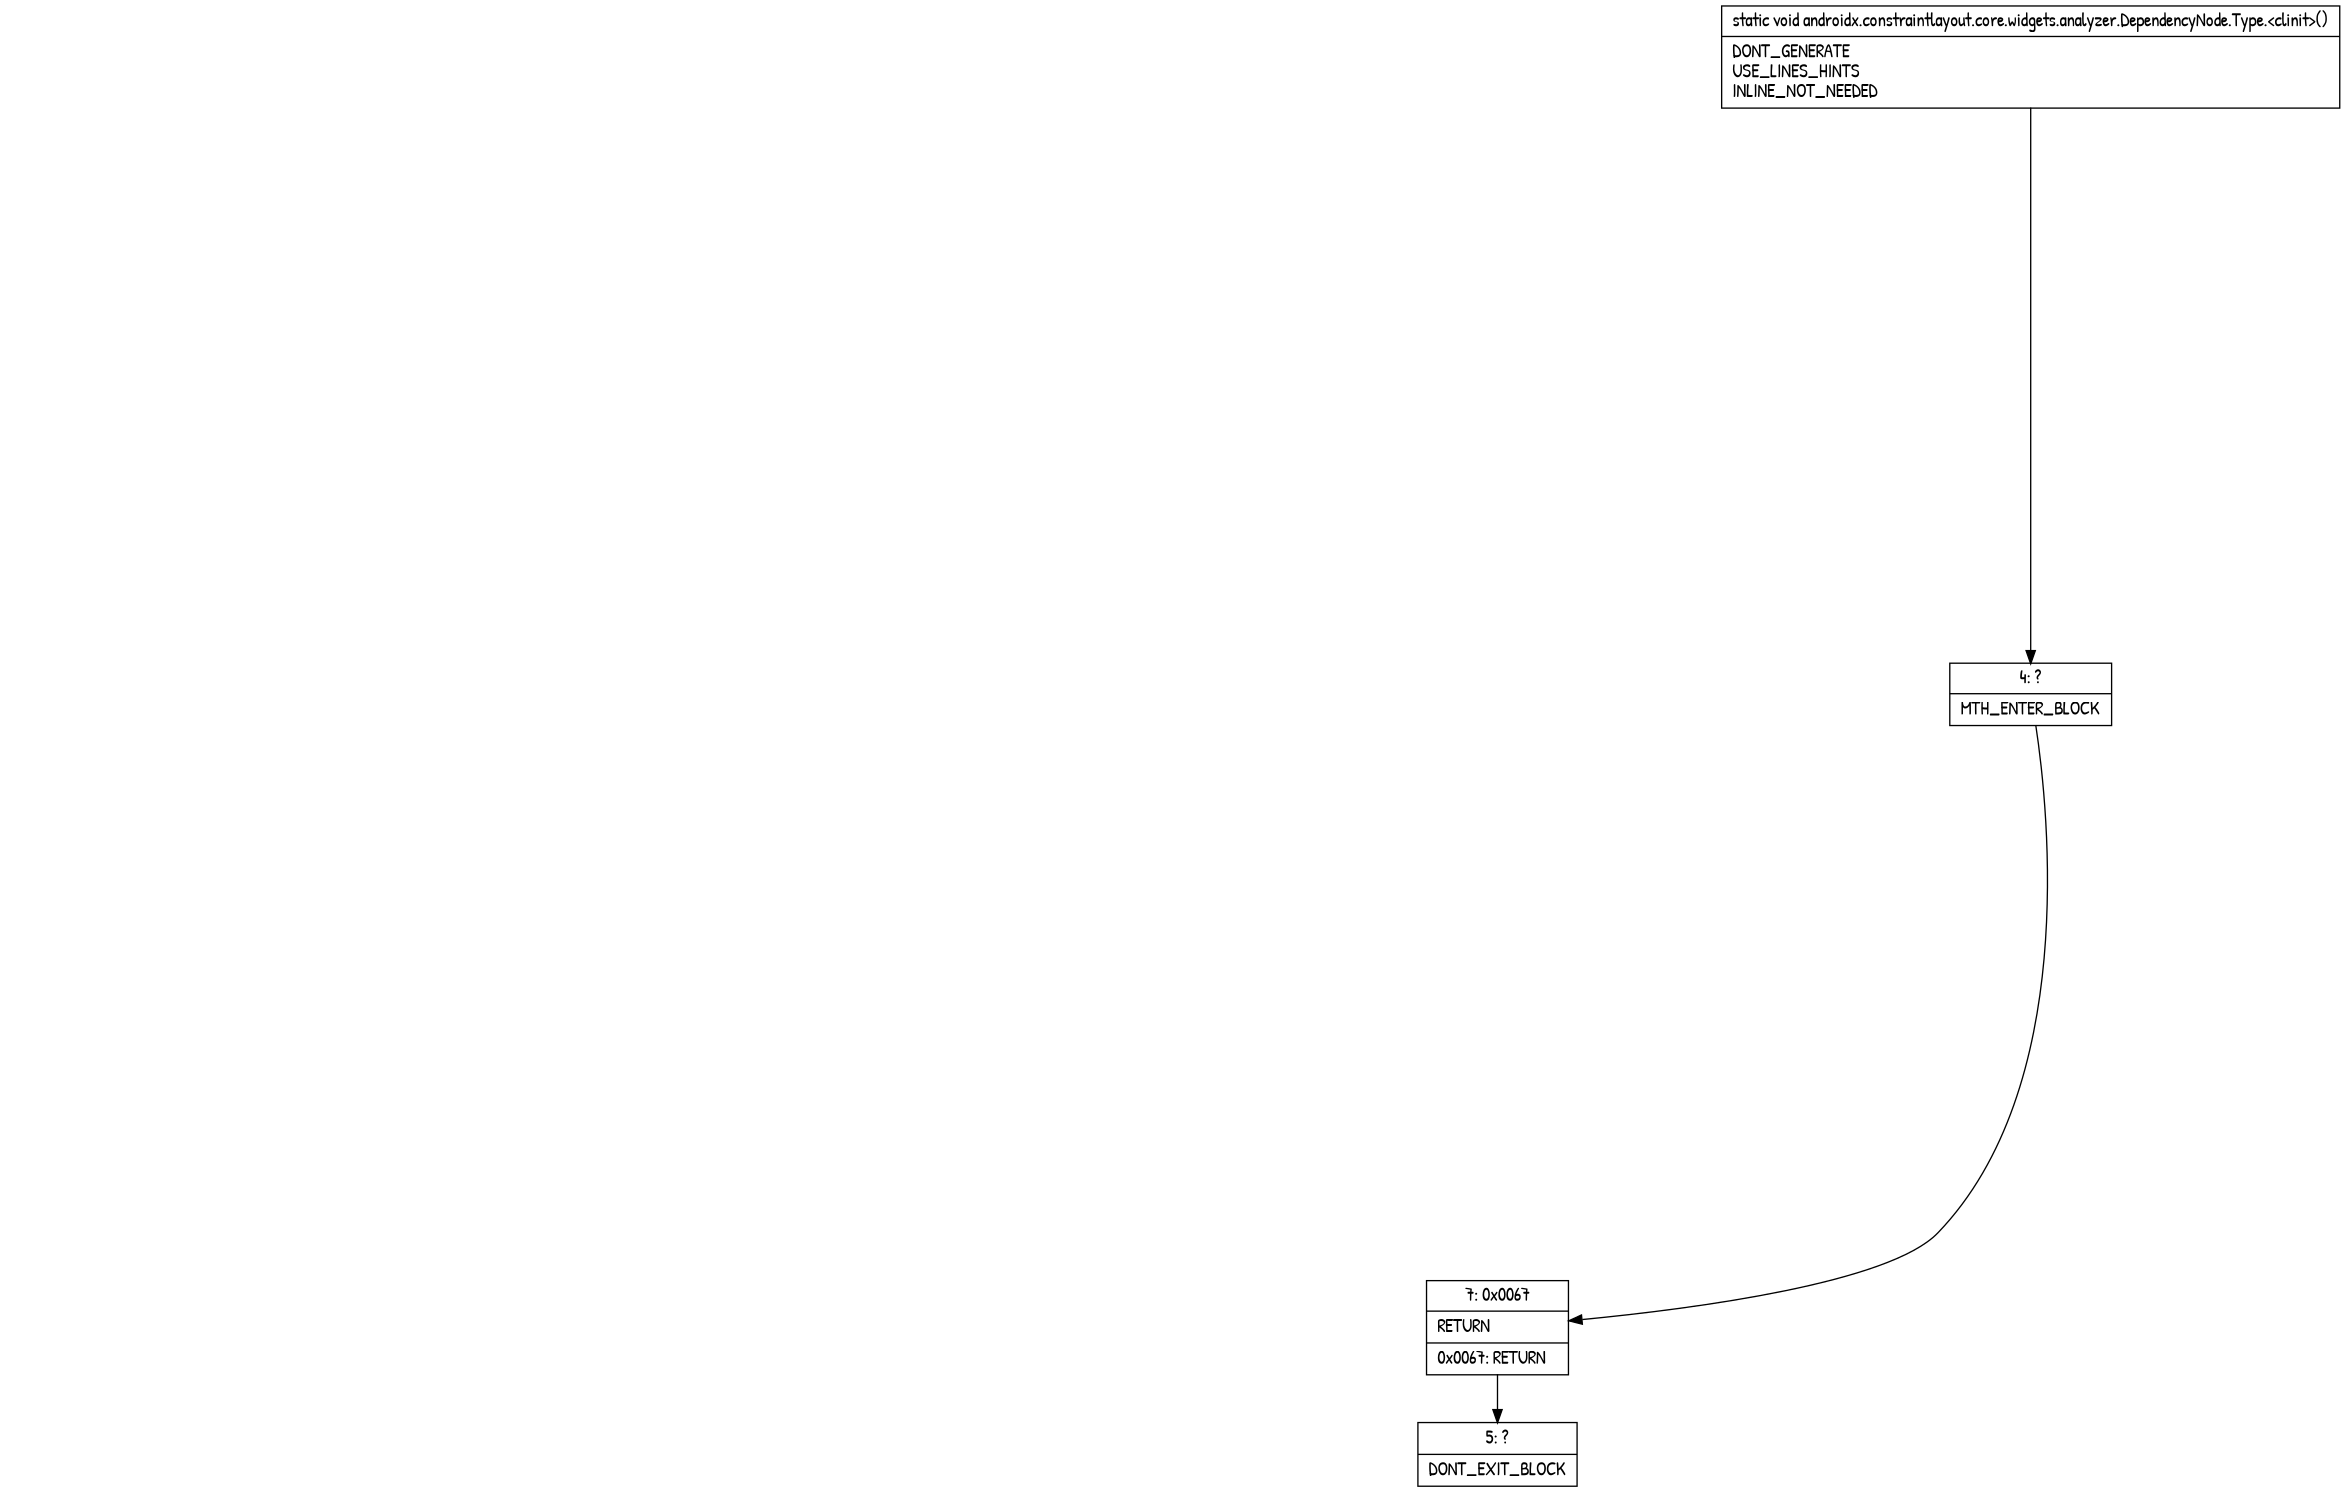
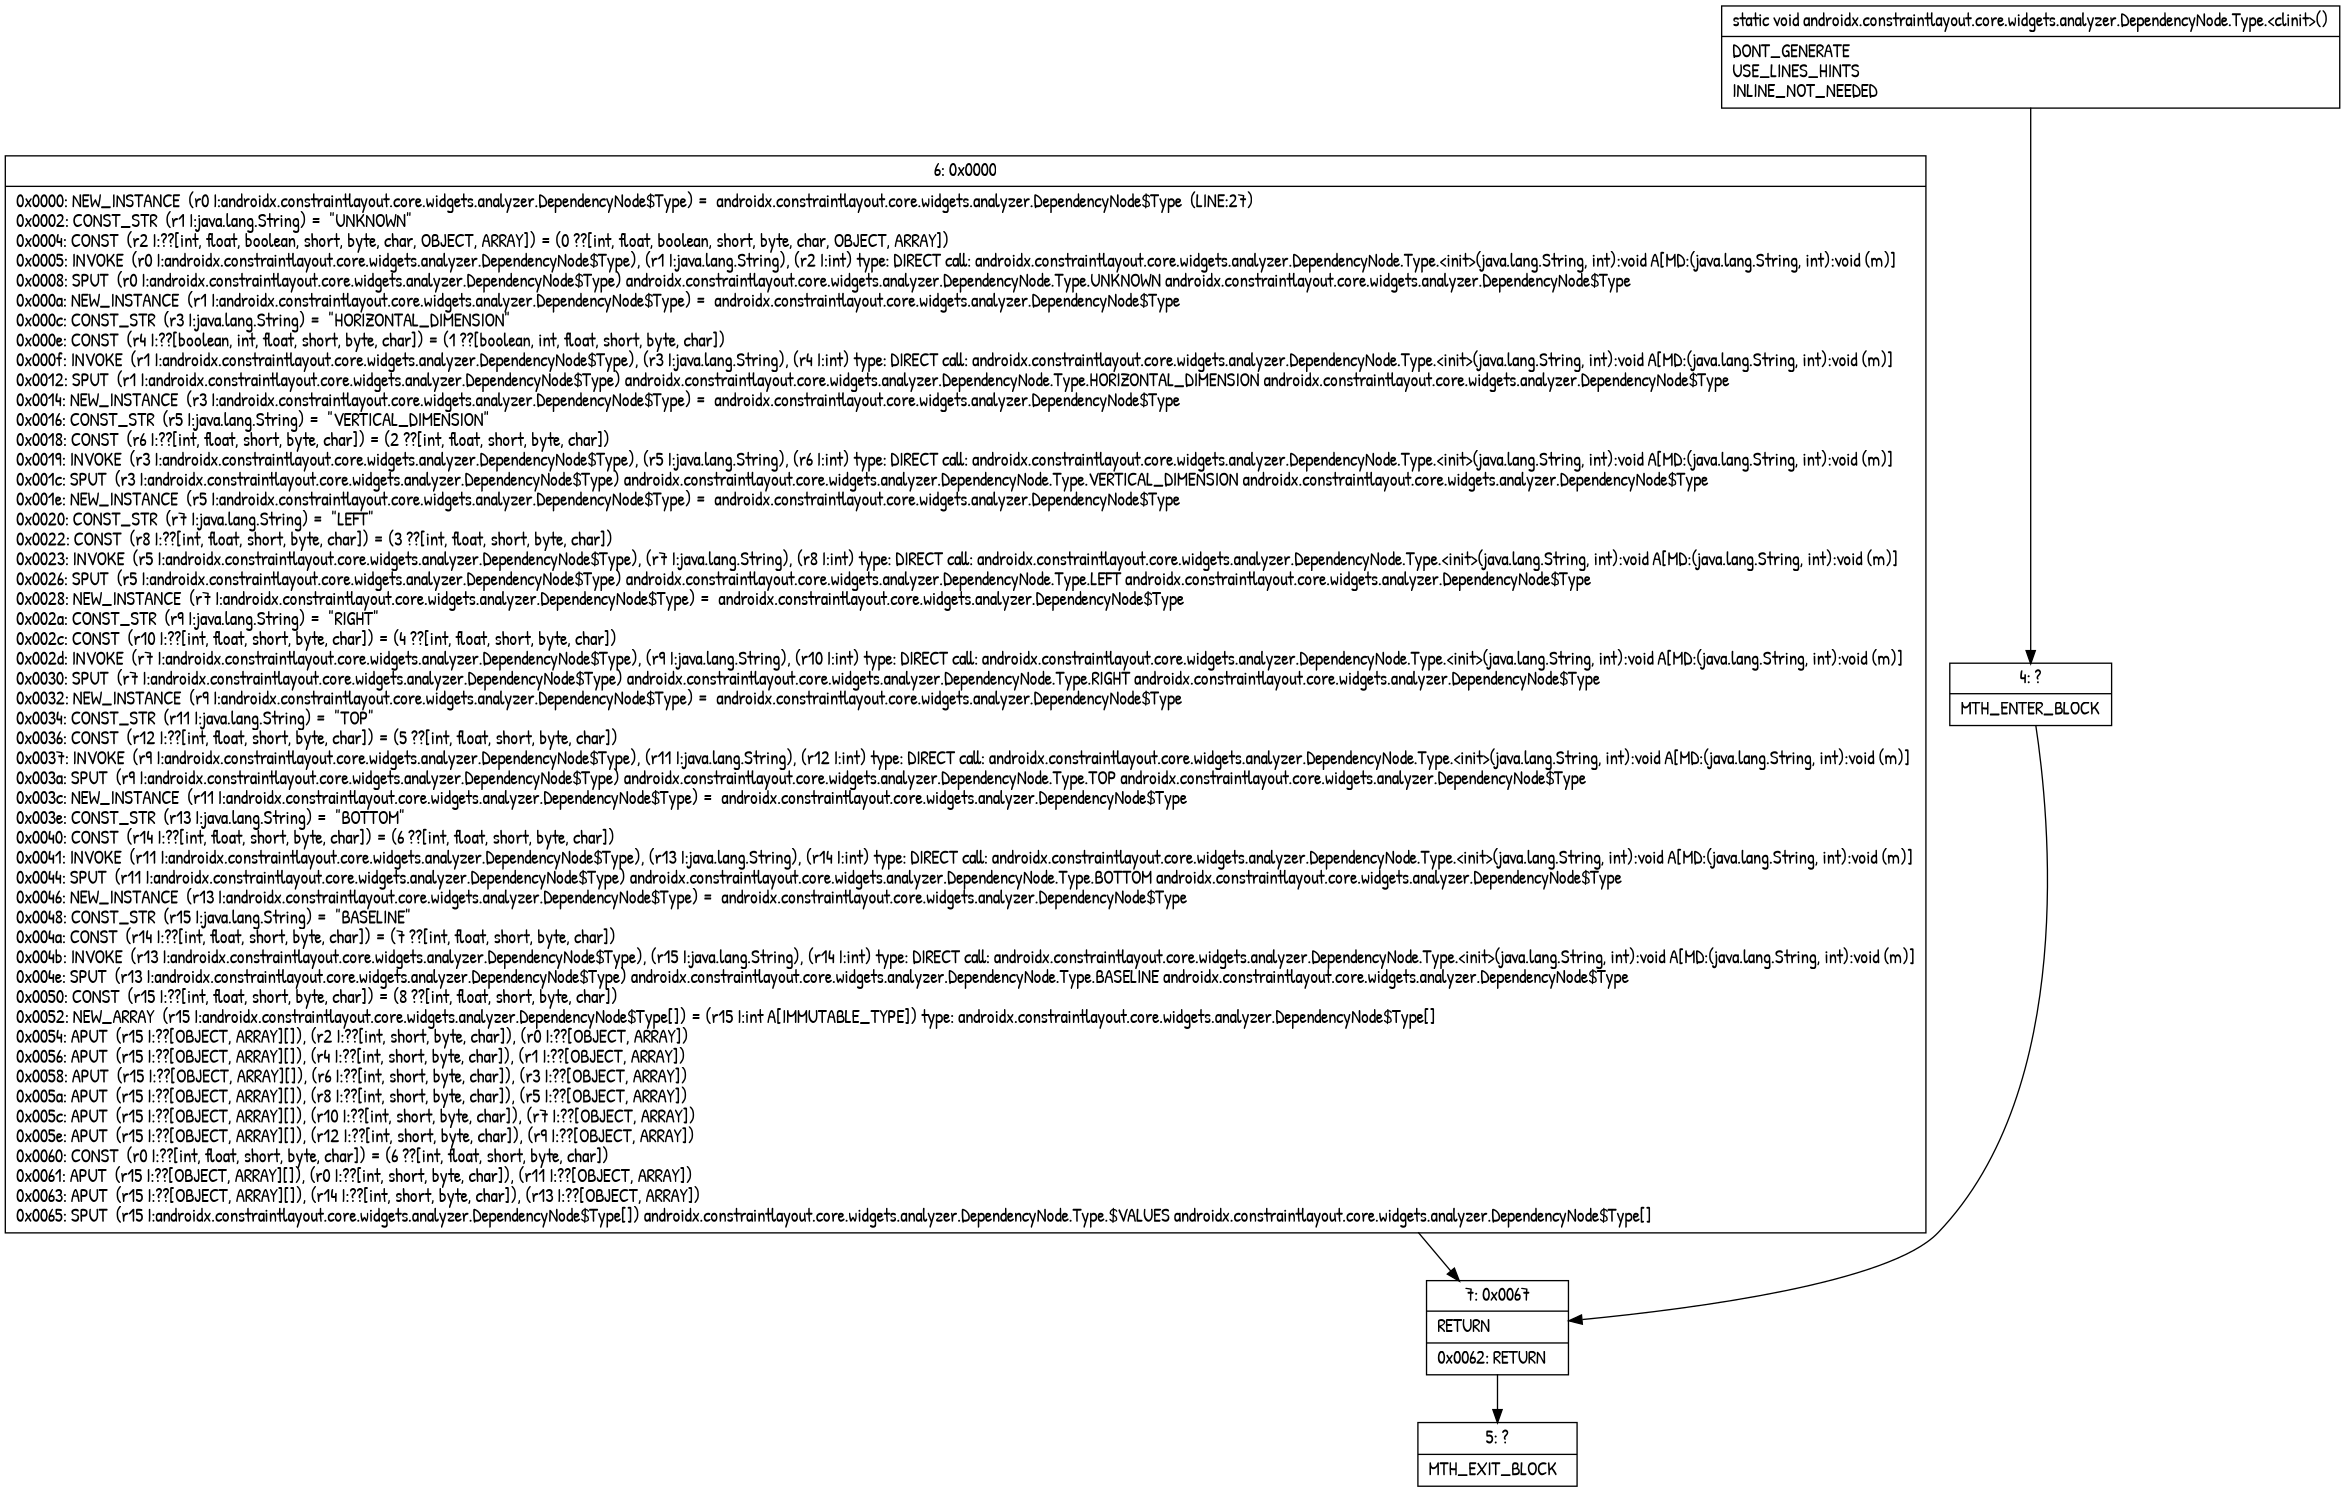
node "6: 0x0000": added
node "7: 0x0067": text "0x0067: RETURN" -> "0x0062: RETURN"
node "5: ?": text "DONT_EXIT_BLOCK" -> "MTH_EXIT_BLOCK"
